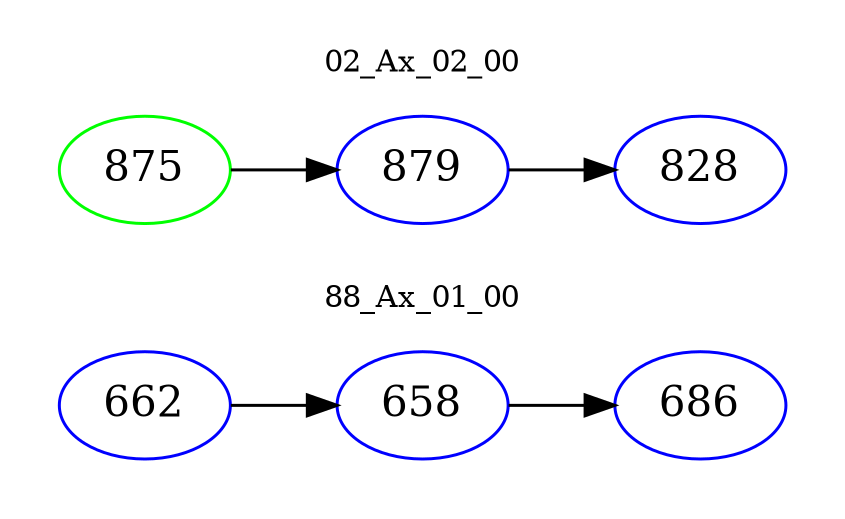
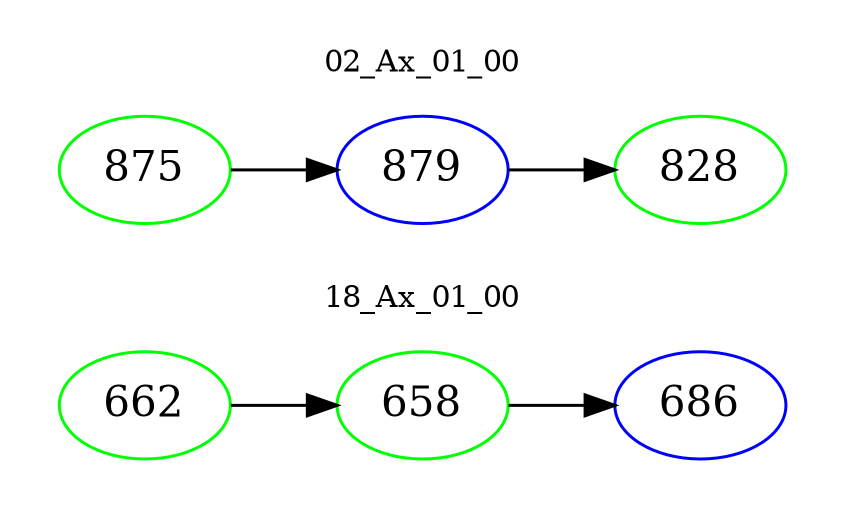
cluster "02_Ax_02_00": label "02_Ax_02_00" -> "02_Ax_01_00"
node "828": color blue -> green
cluster "88_Ax_01_00": label "88_Ax_01_00" -> "18_Ax_01_00"
node "662": color blue -> green
node "658": color blue -> green
